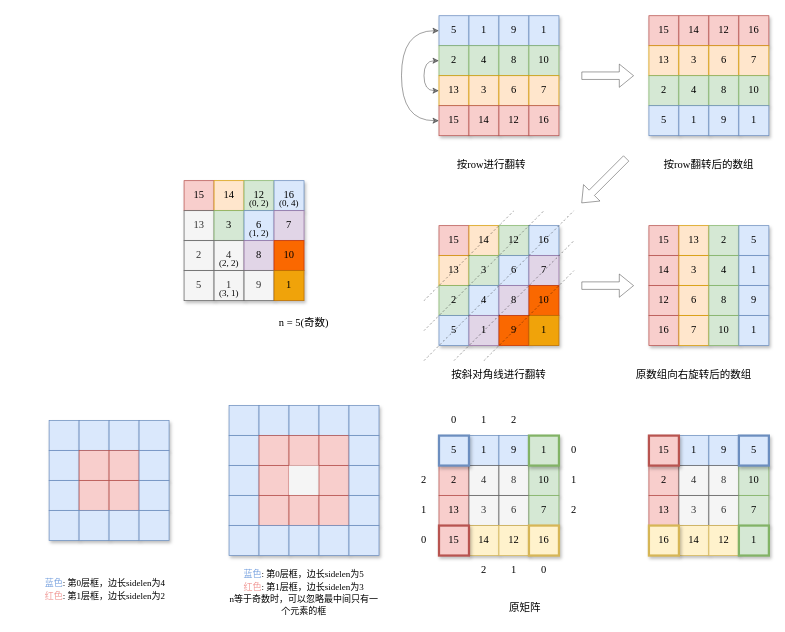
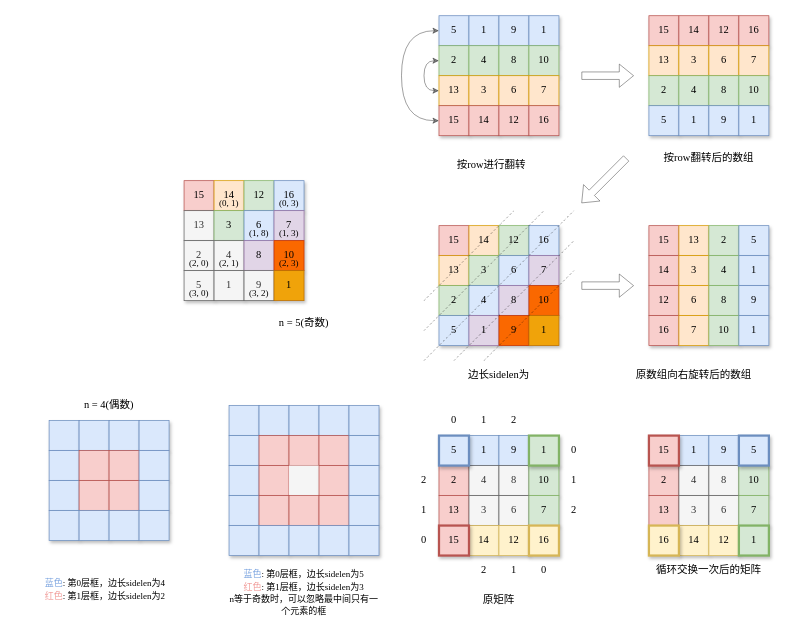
node "按row翻转后的数组": moved (709, 165) -> (709, 158)
node "(0, 1)": added
node "(0, 2)": removed
node "(0, 4)": label "(0, 4)" -> "(0, 3)"
node "(1, 2)": label "(1, 2)" -> "(1, 8)"
node "(1, 3)": added
node "(2, 0)": added
node "(2, 2)": label "(2, 2)" -> "(2, 1)"
node "(2, 3)": added
node "(3, 0)": added
node "(3, 1)": removed
node "(3, 2)": added
node "按斜对角线进行翻转": label "按斜对角线进行翻转" -> "边长sidelen为"
node "n = 4(偶数)": added
node "循环交换一次后的矩阵": added
node "原矩阵": moved (525, 608) -> (499, 600)
